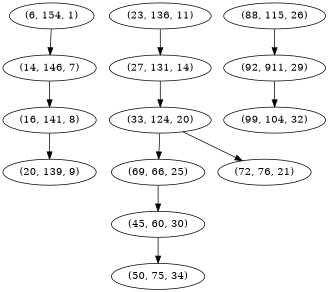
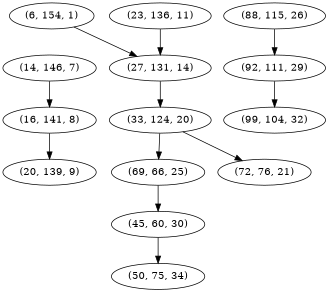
edge "(6, 154, 1)" -> "(14, 146, 7)": now "(6, 154, 1)" -> "(27, 131, 14)"
node "(92, 911, 29)": label "(92, 911, 29)" -> "(92, 111, 29)"
